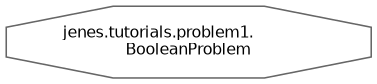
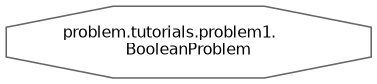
node "jenes.tutorials.problem1. BooleanProblem": label "jenes.tutorials.problem1. BooleanProblem" -> "problem.tutorials.problem1. BooleanProblem"
